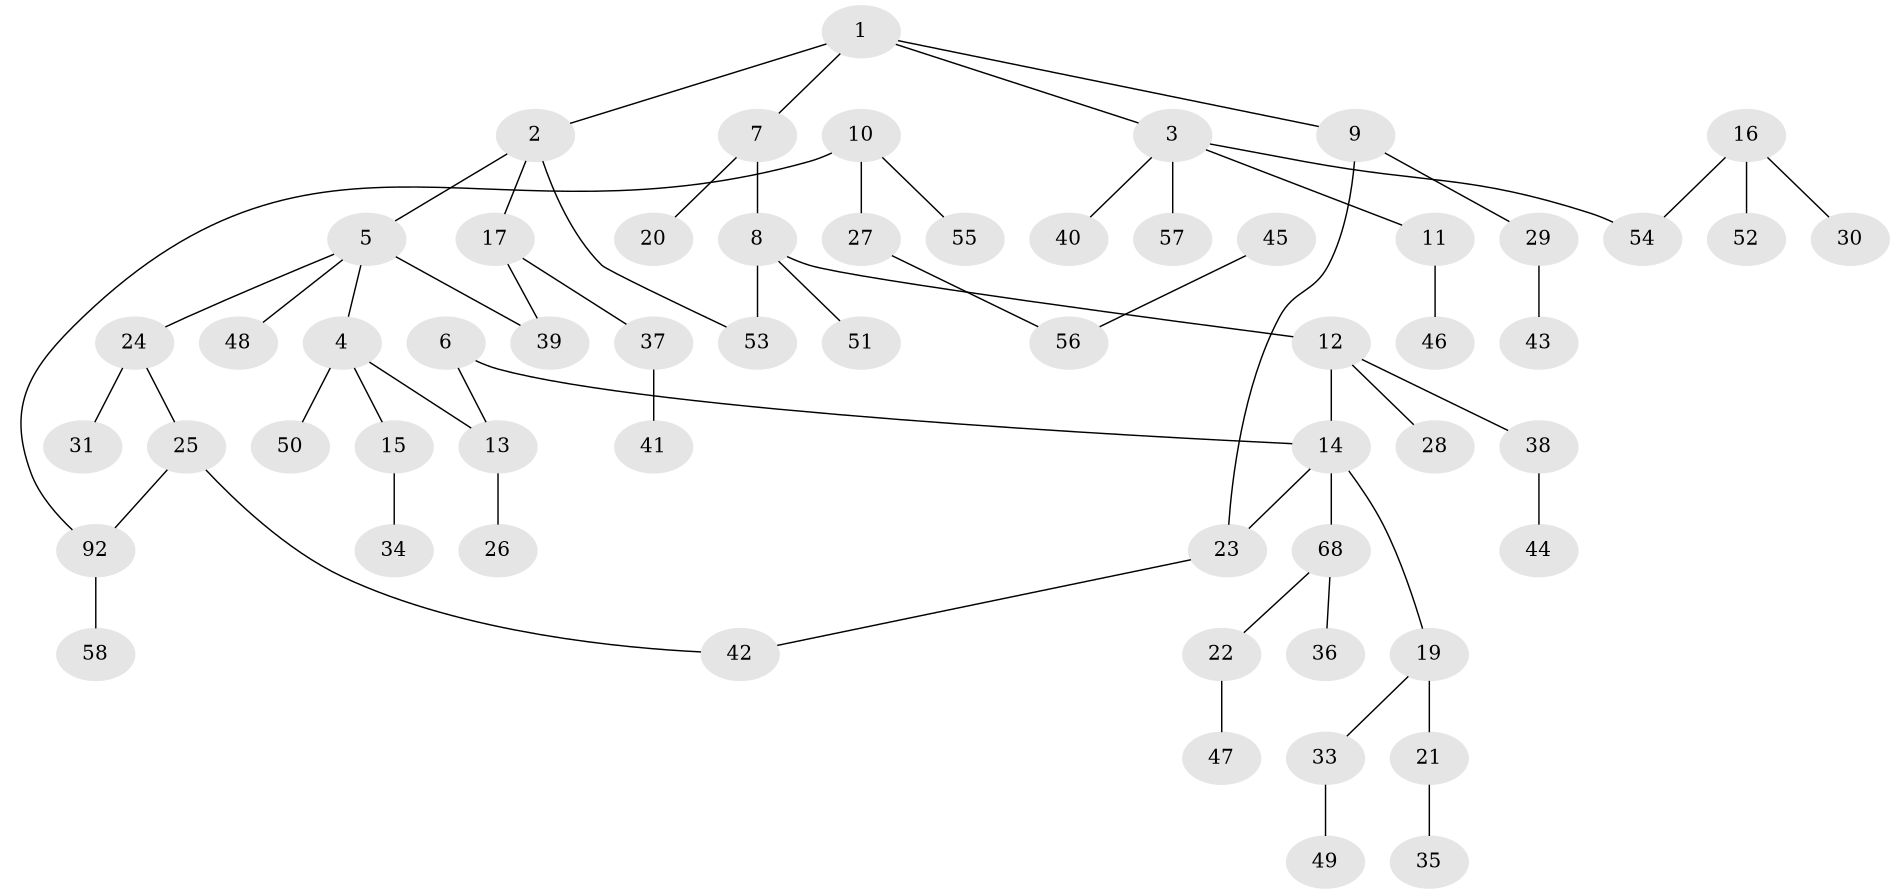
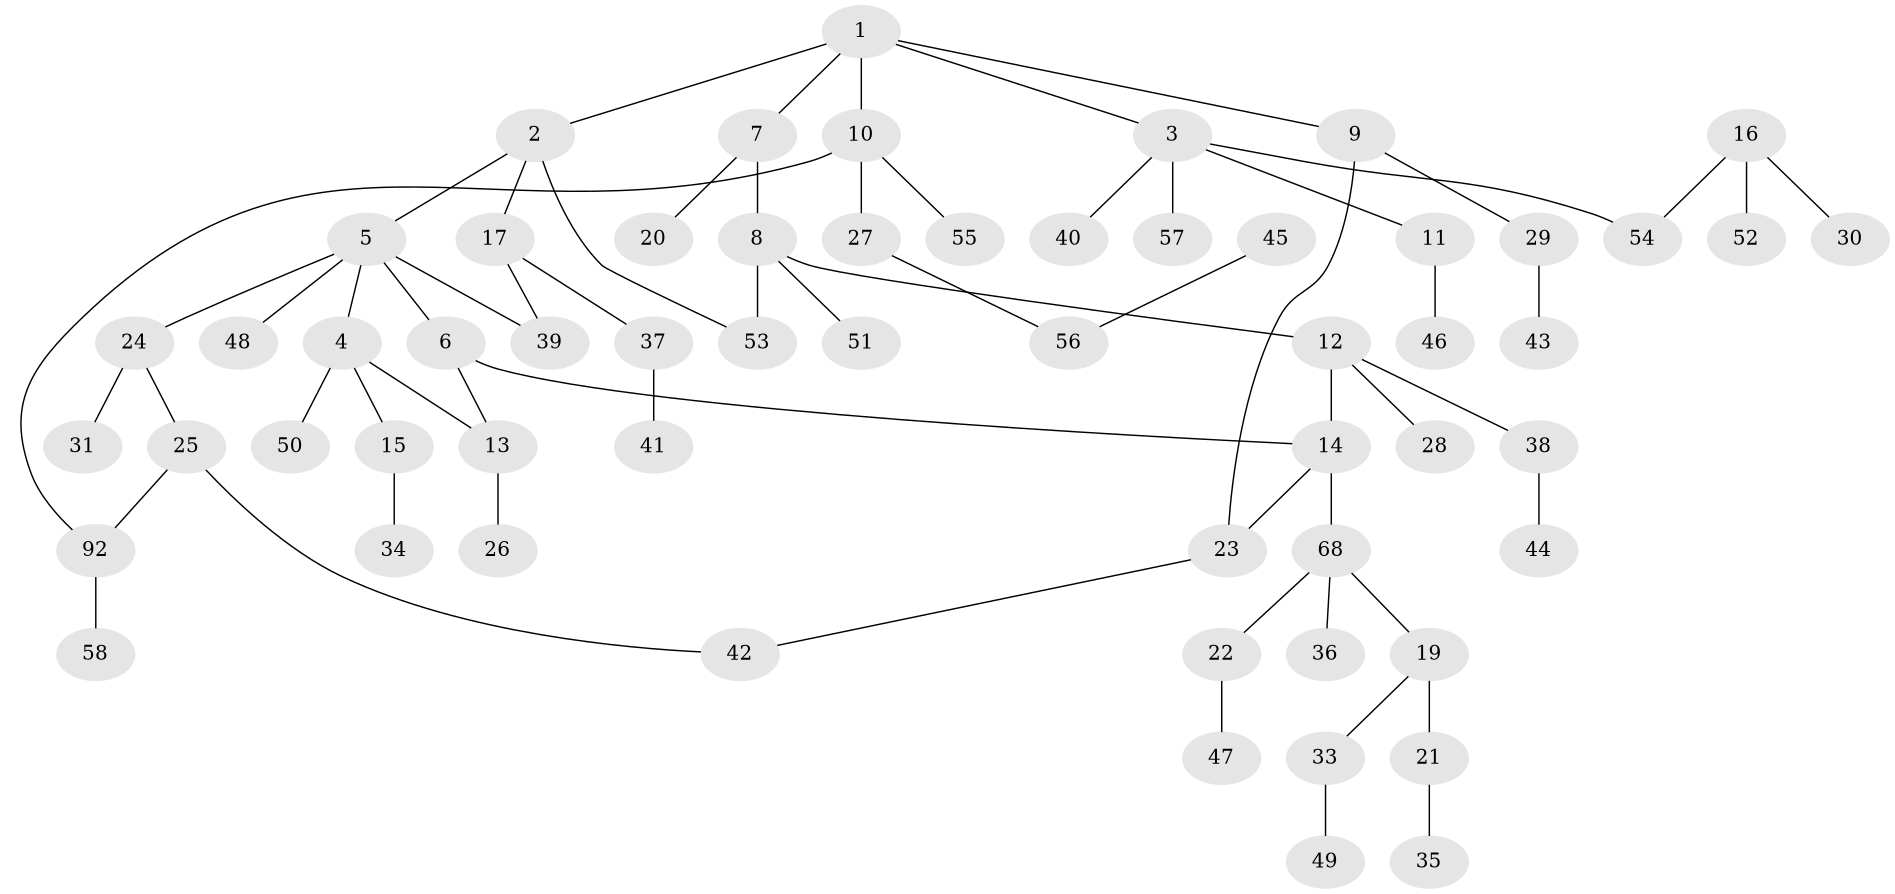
edge "1" -- "10": added
edge "5" -- "6": added
edge "14" -- "19": now "68" -- "19"
